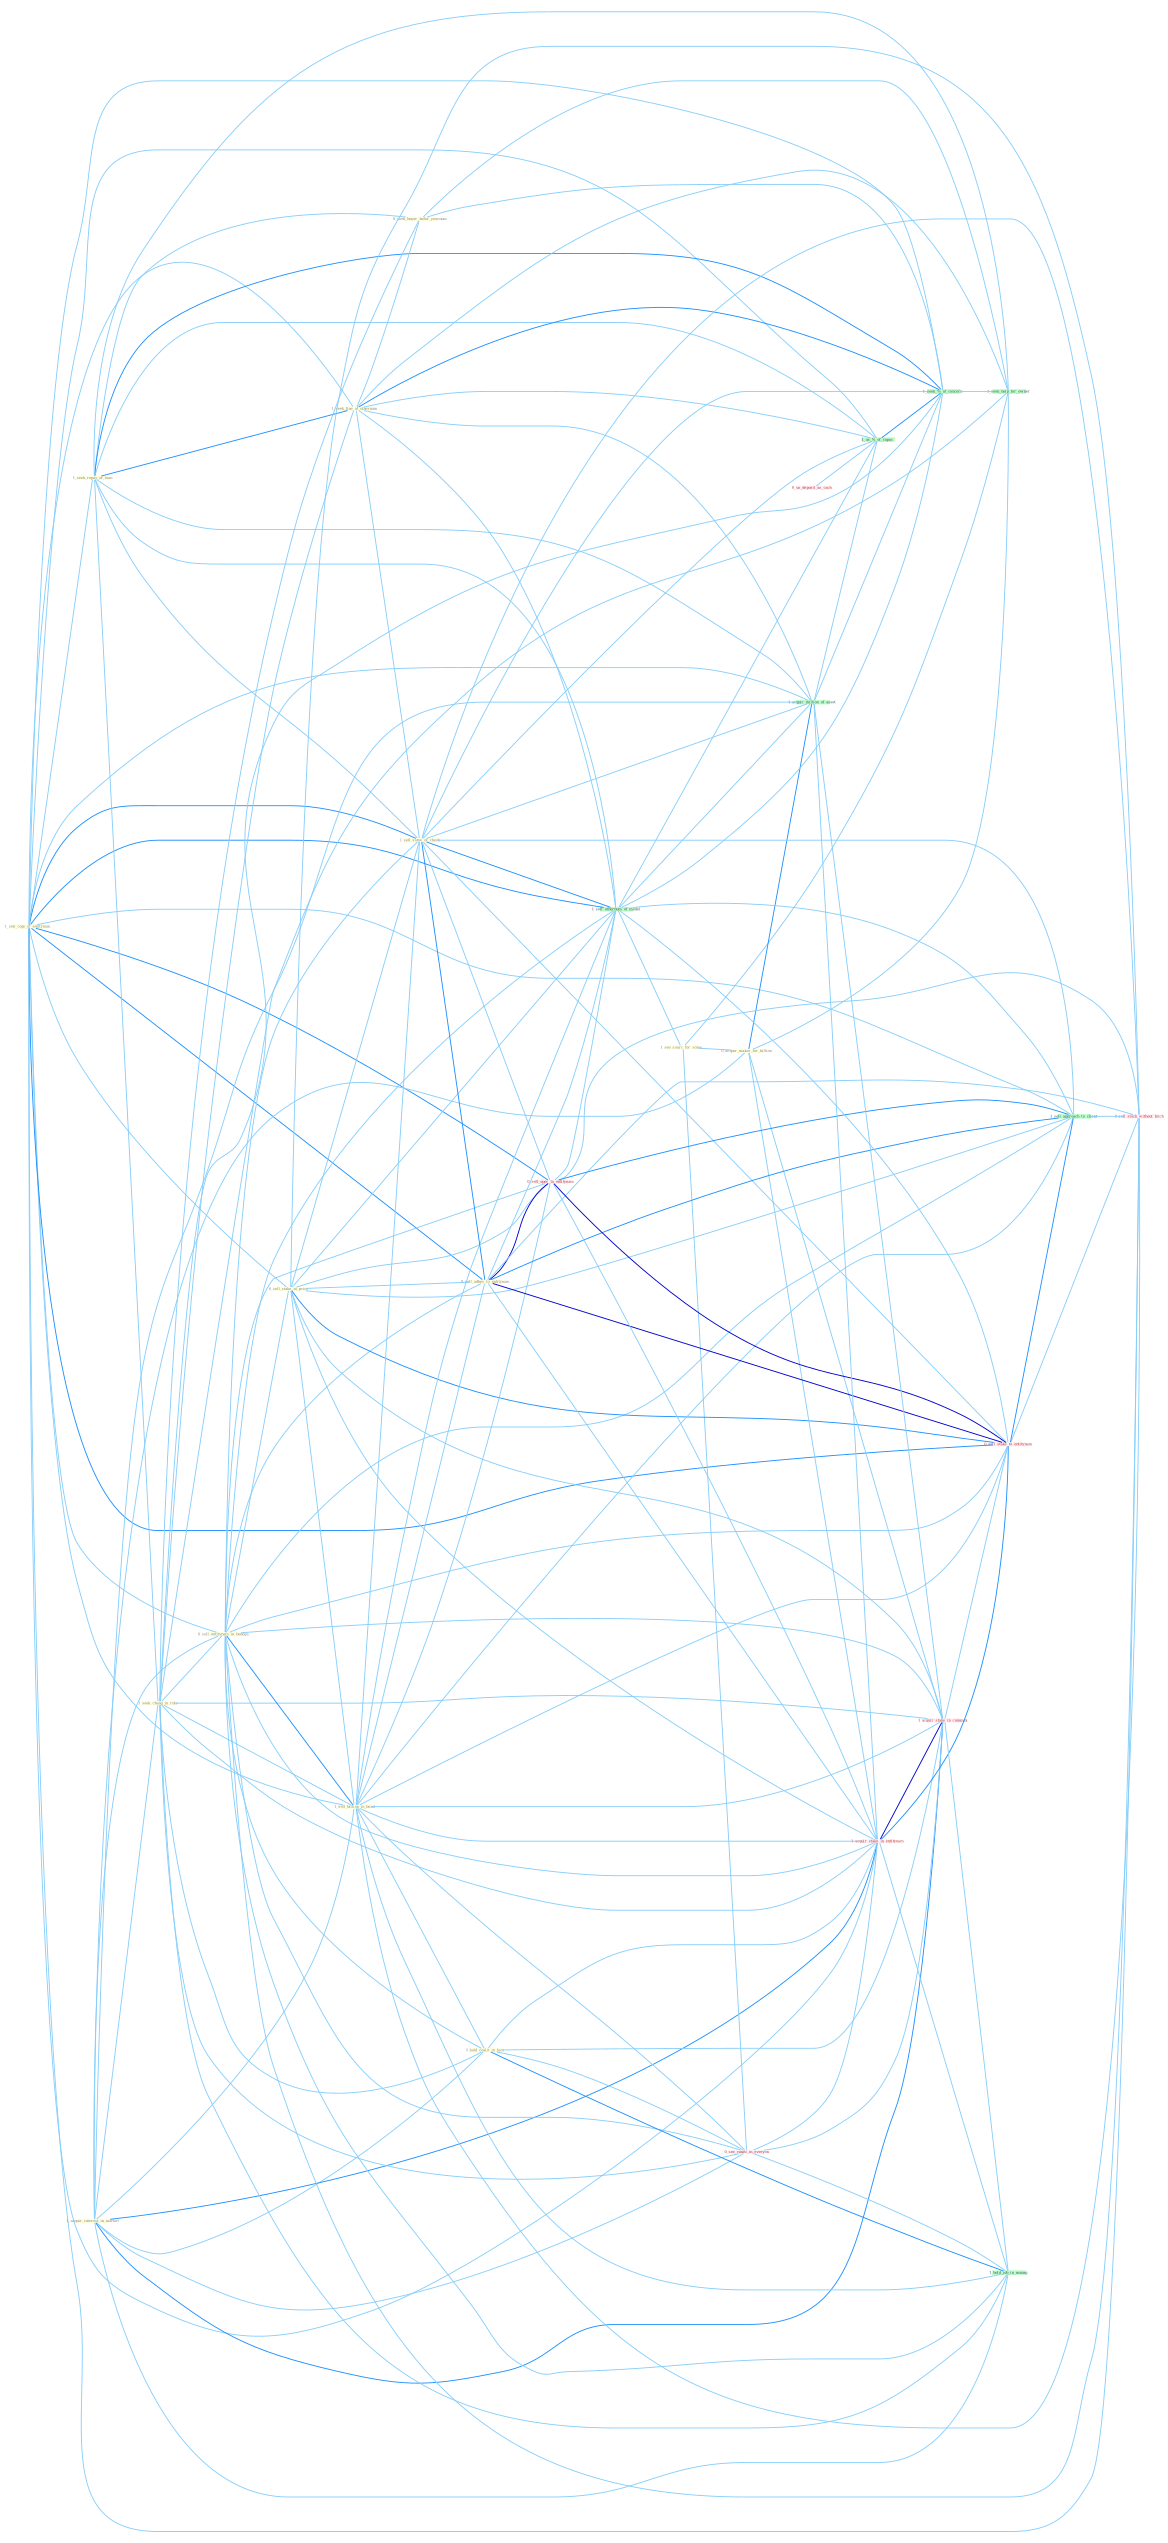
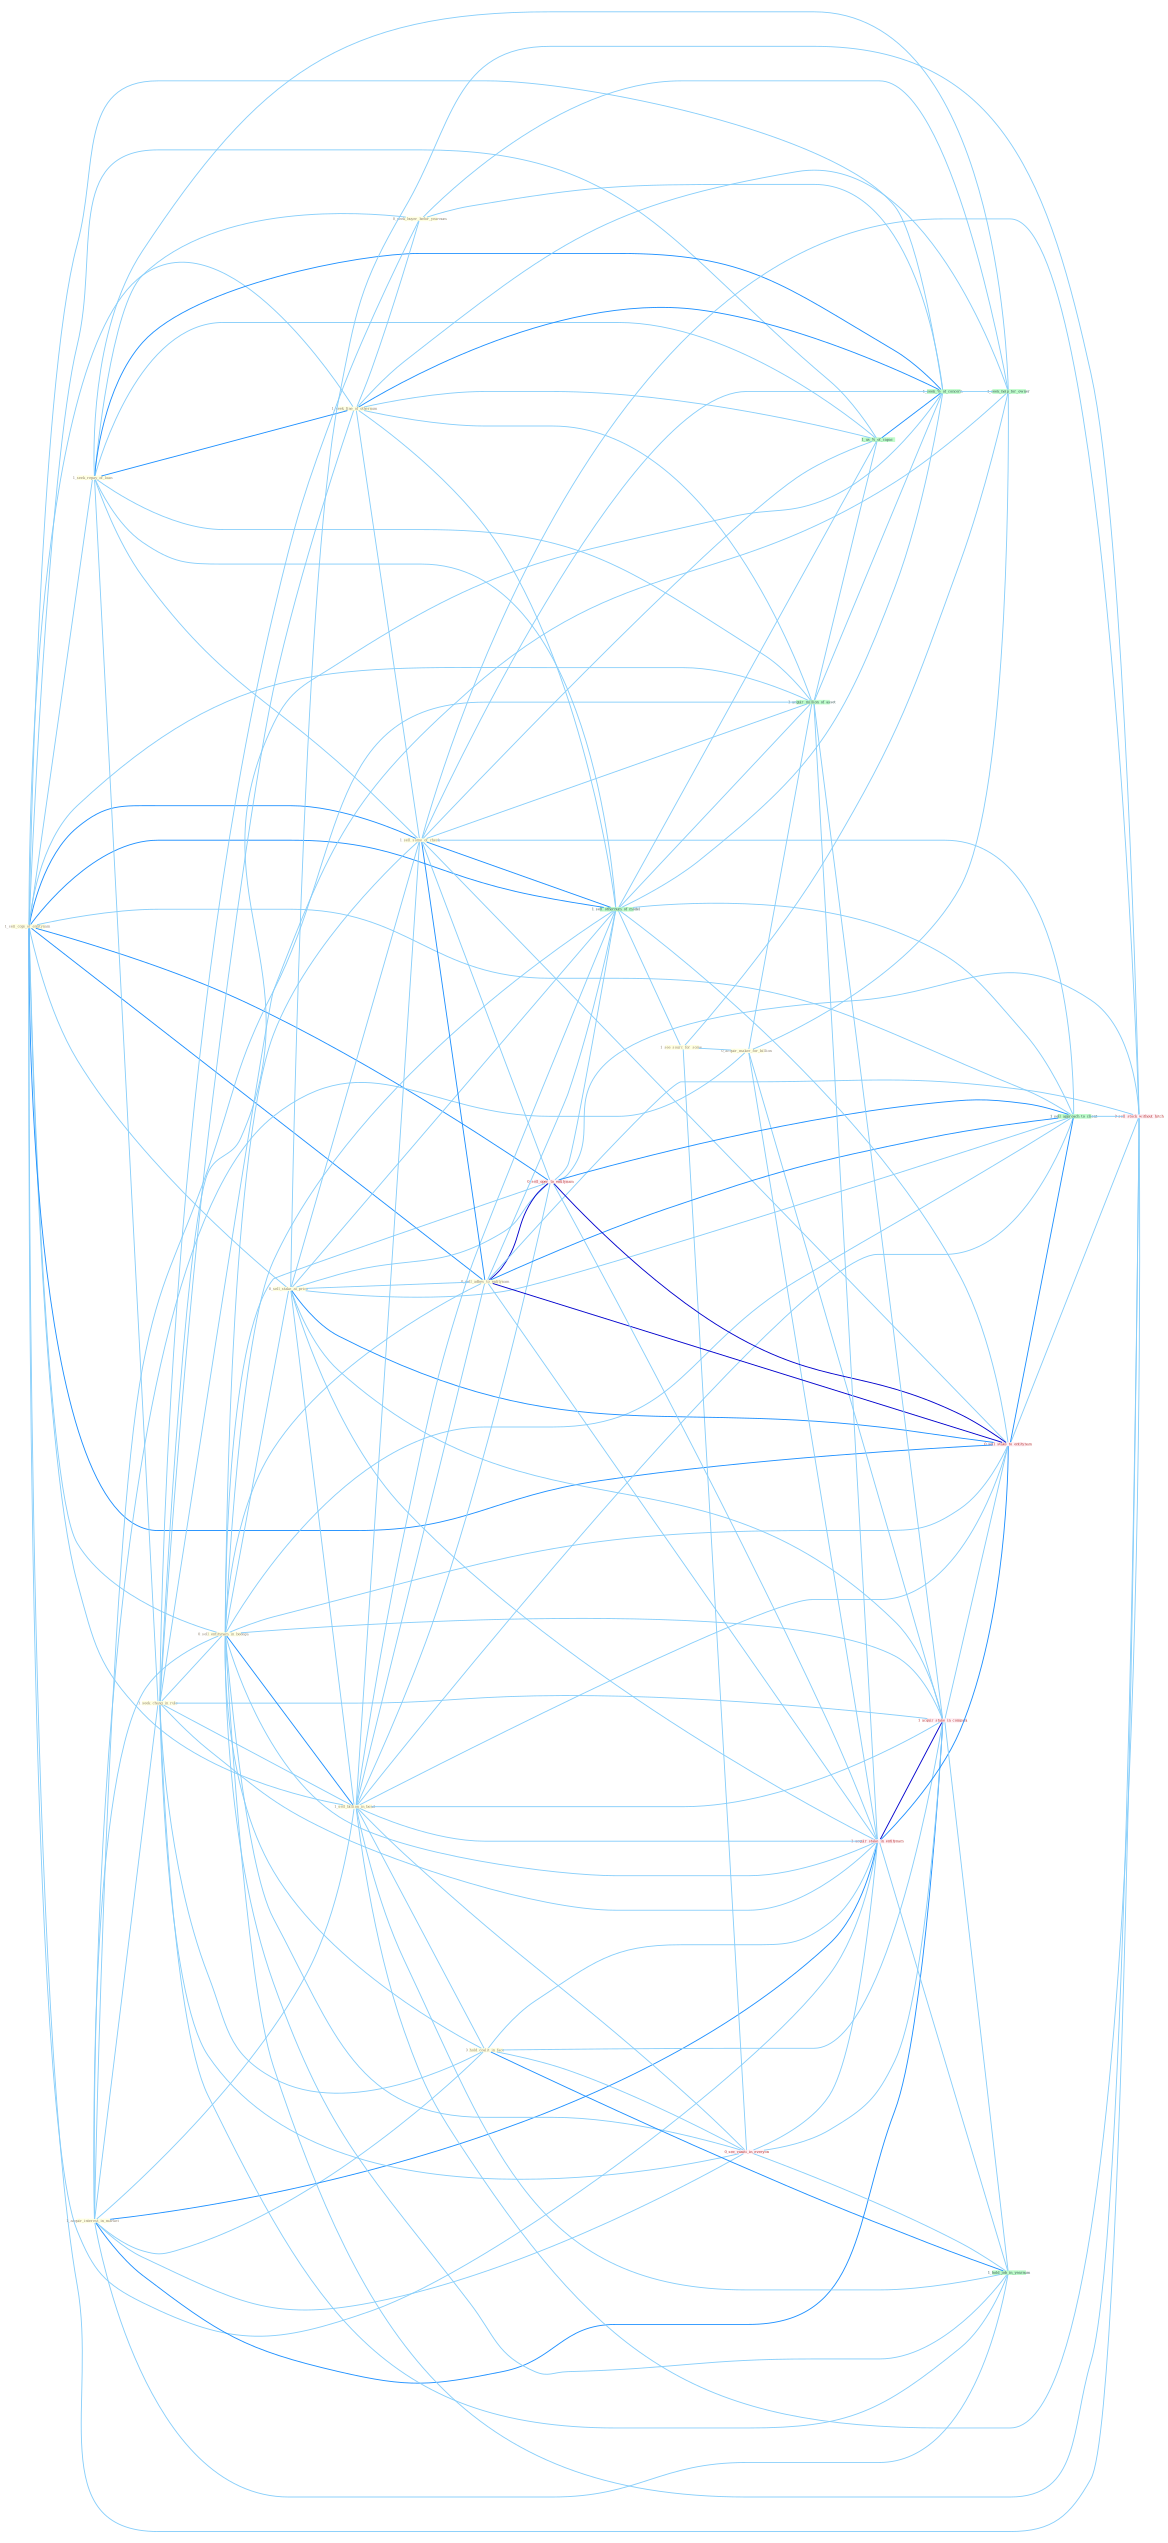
node "0_us_deposit_as_cach": removed
edge "1_acquir_million_of_asset" -- "0_acquir_maker_for_billion": color #1e90ff -> #87cefa
node "1_hold_job_in_manag": label "1_hold_job_in_manag" -> "1_hold_job_in_yearnum"
